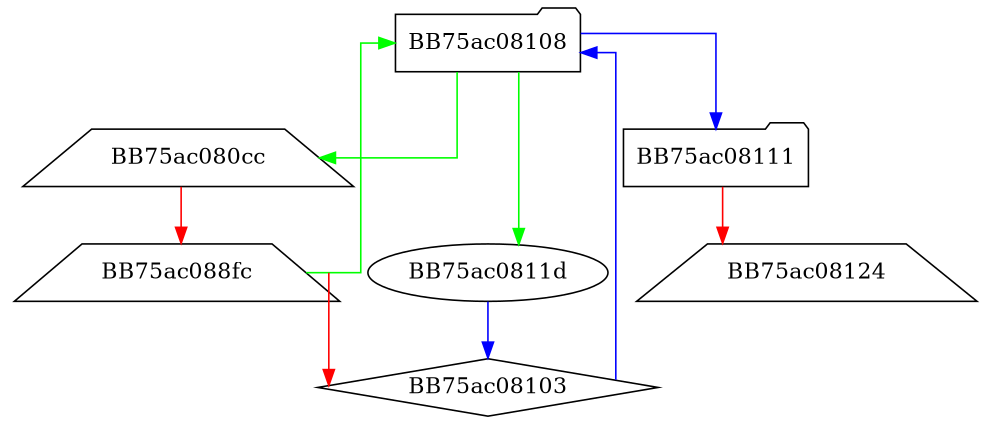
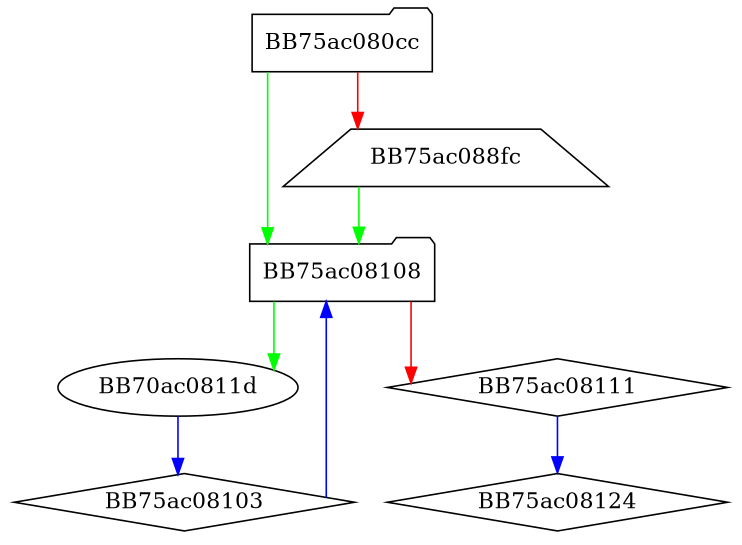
edge "BB75ac08108" -> "BB75ac08111": color blue -> red
node "BB75ac080cc": shape trapezium -> folder
edge "BB75ac08108" -> "BB75ac080cc": reversed
node "BB75ac08111": shape folder -> diamond
edge "BB75ac08111" -> "BB75ac08124": color red -> blue
node "BB75ac0811d": label "BB75ac0811d" -> "BB70ac0811d"
node "BB75ac08124": shape trapezium -> diamond
edge "BB75ac088fc" -> "BB75ac08103": removed
